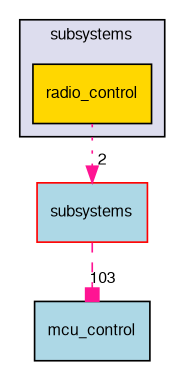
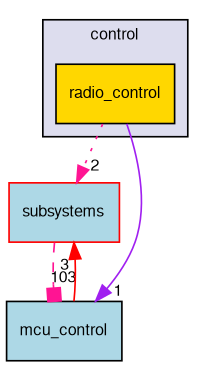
cluster "subsystems": label "subsystems" -> "control"
edge "radio_control" -> "mcu_control": added
edge "mcu_control" -> "subsystems": added
